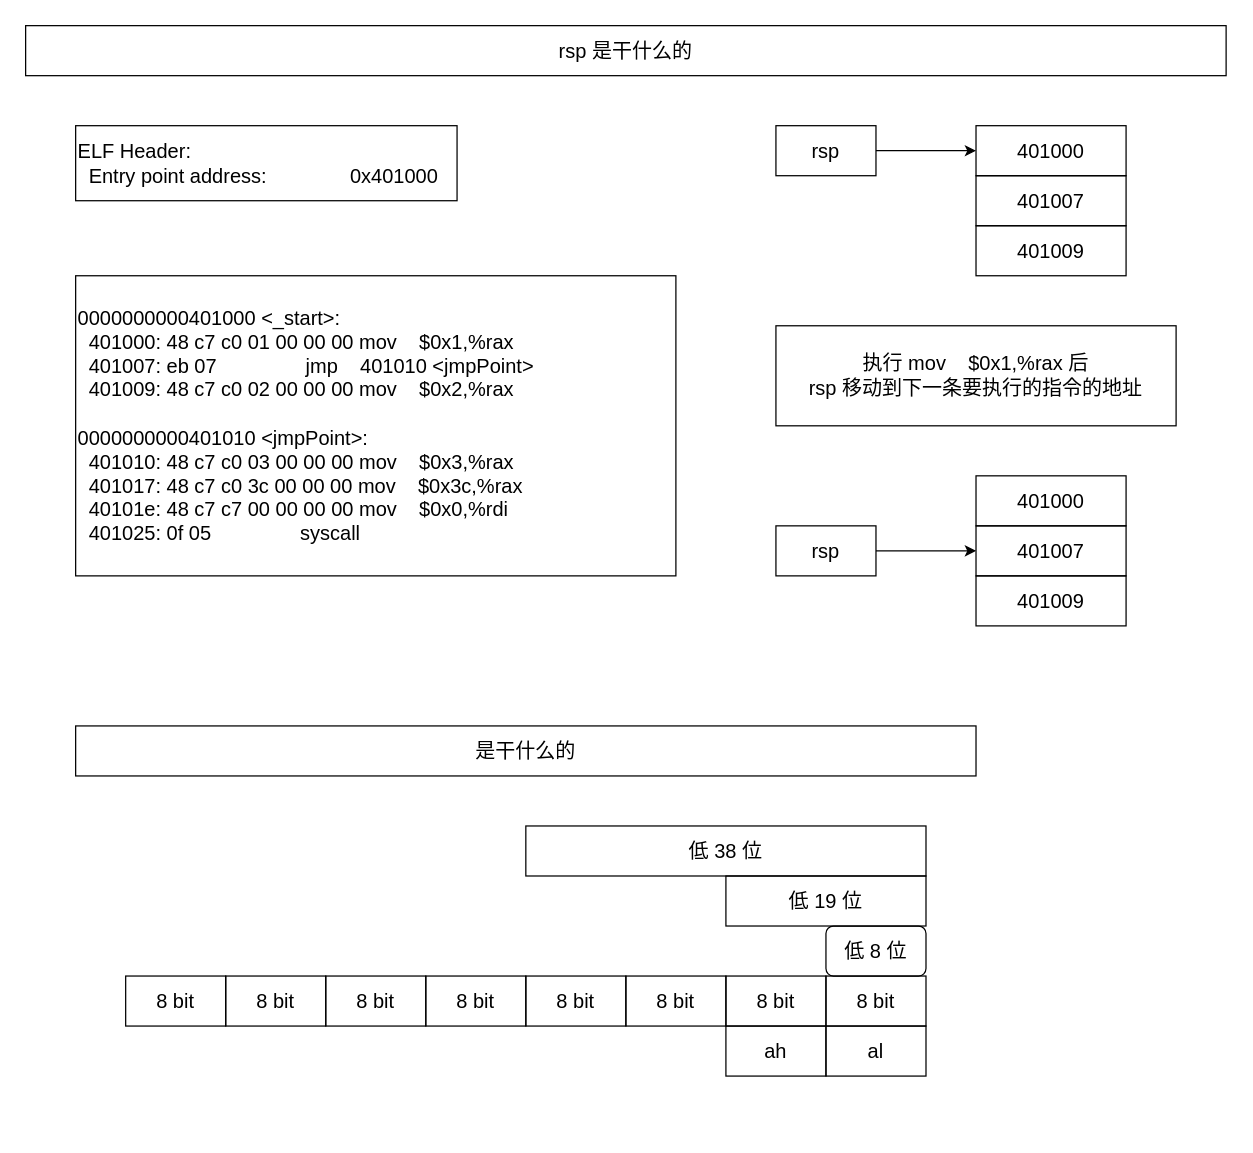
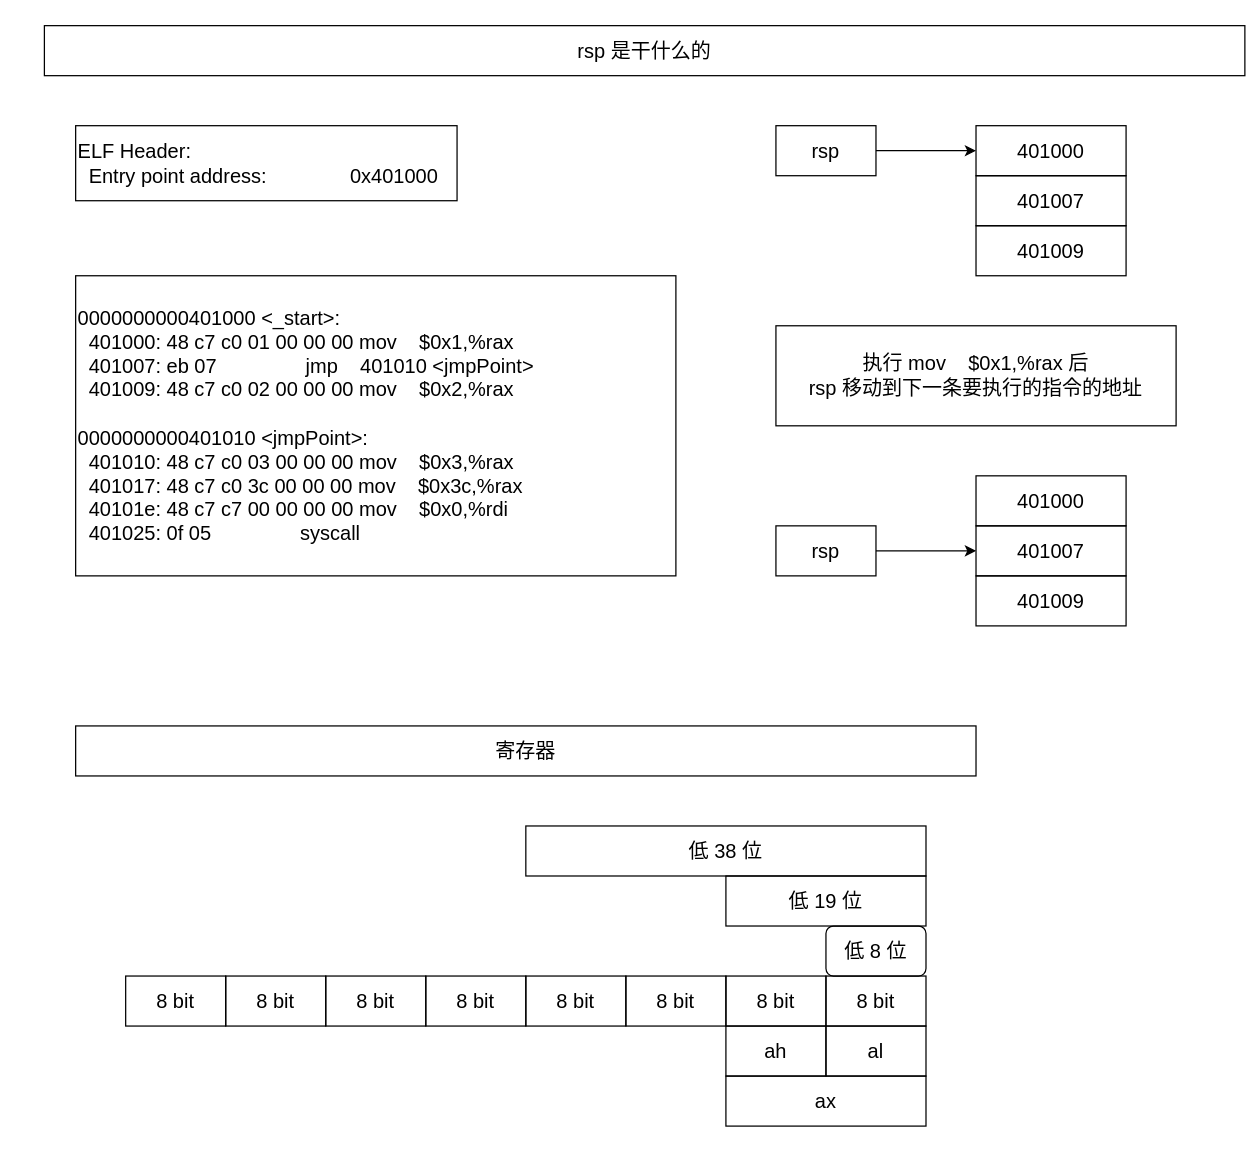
node "rsp 是干什么的": moved (626, 51) -> (644, 51)
node "是干什么的": label "是干什么的" -> "寄存器"
node "ax": added
